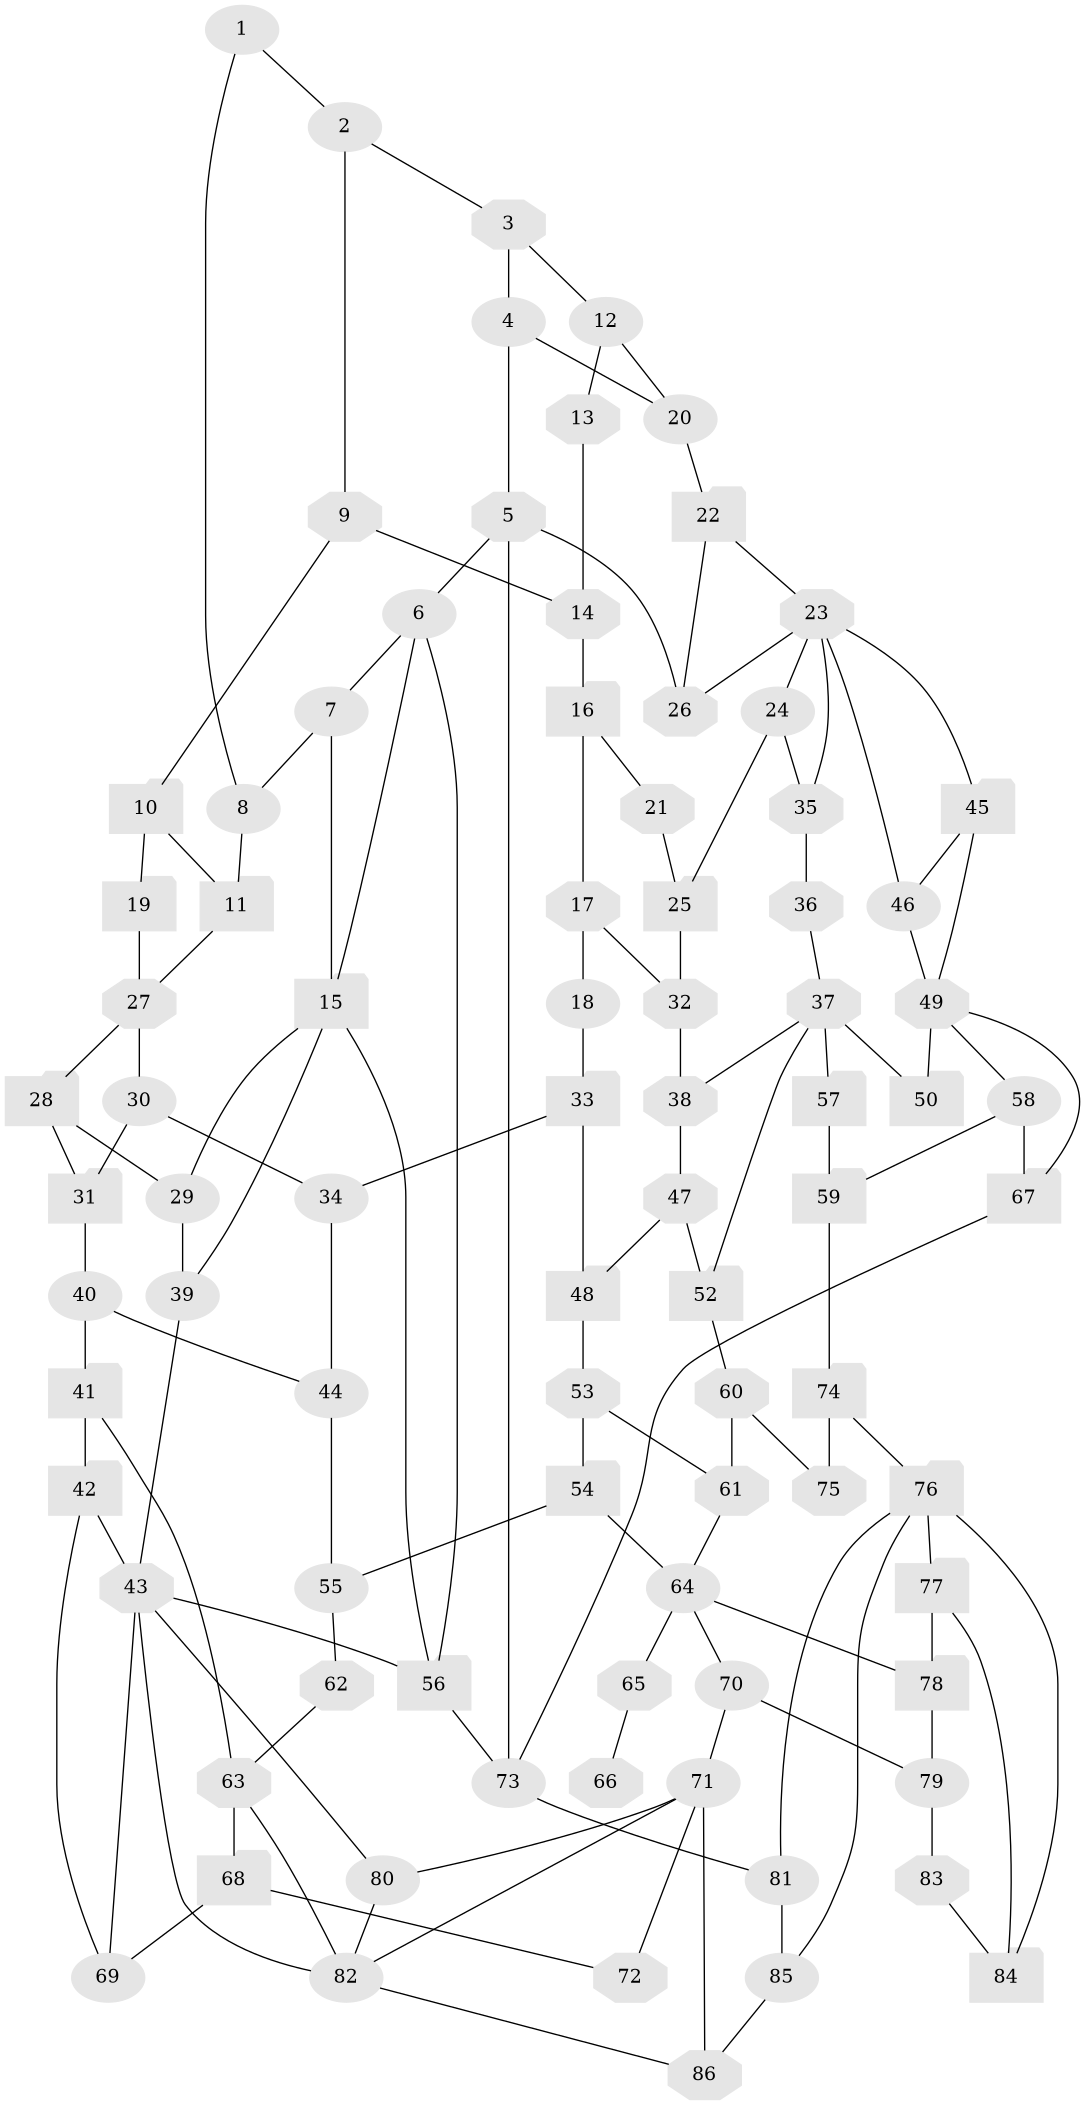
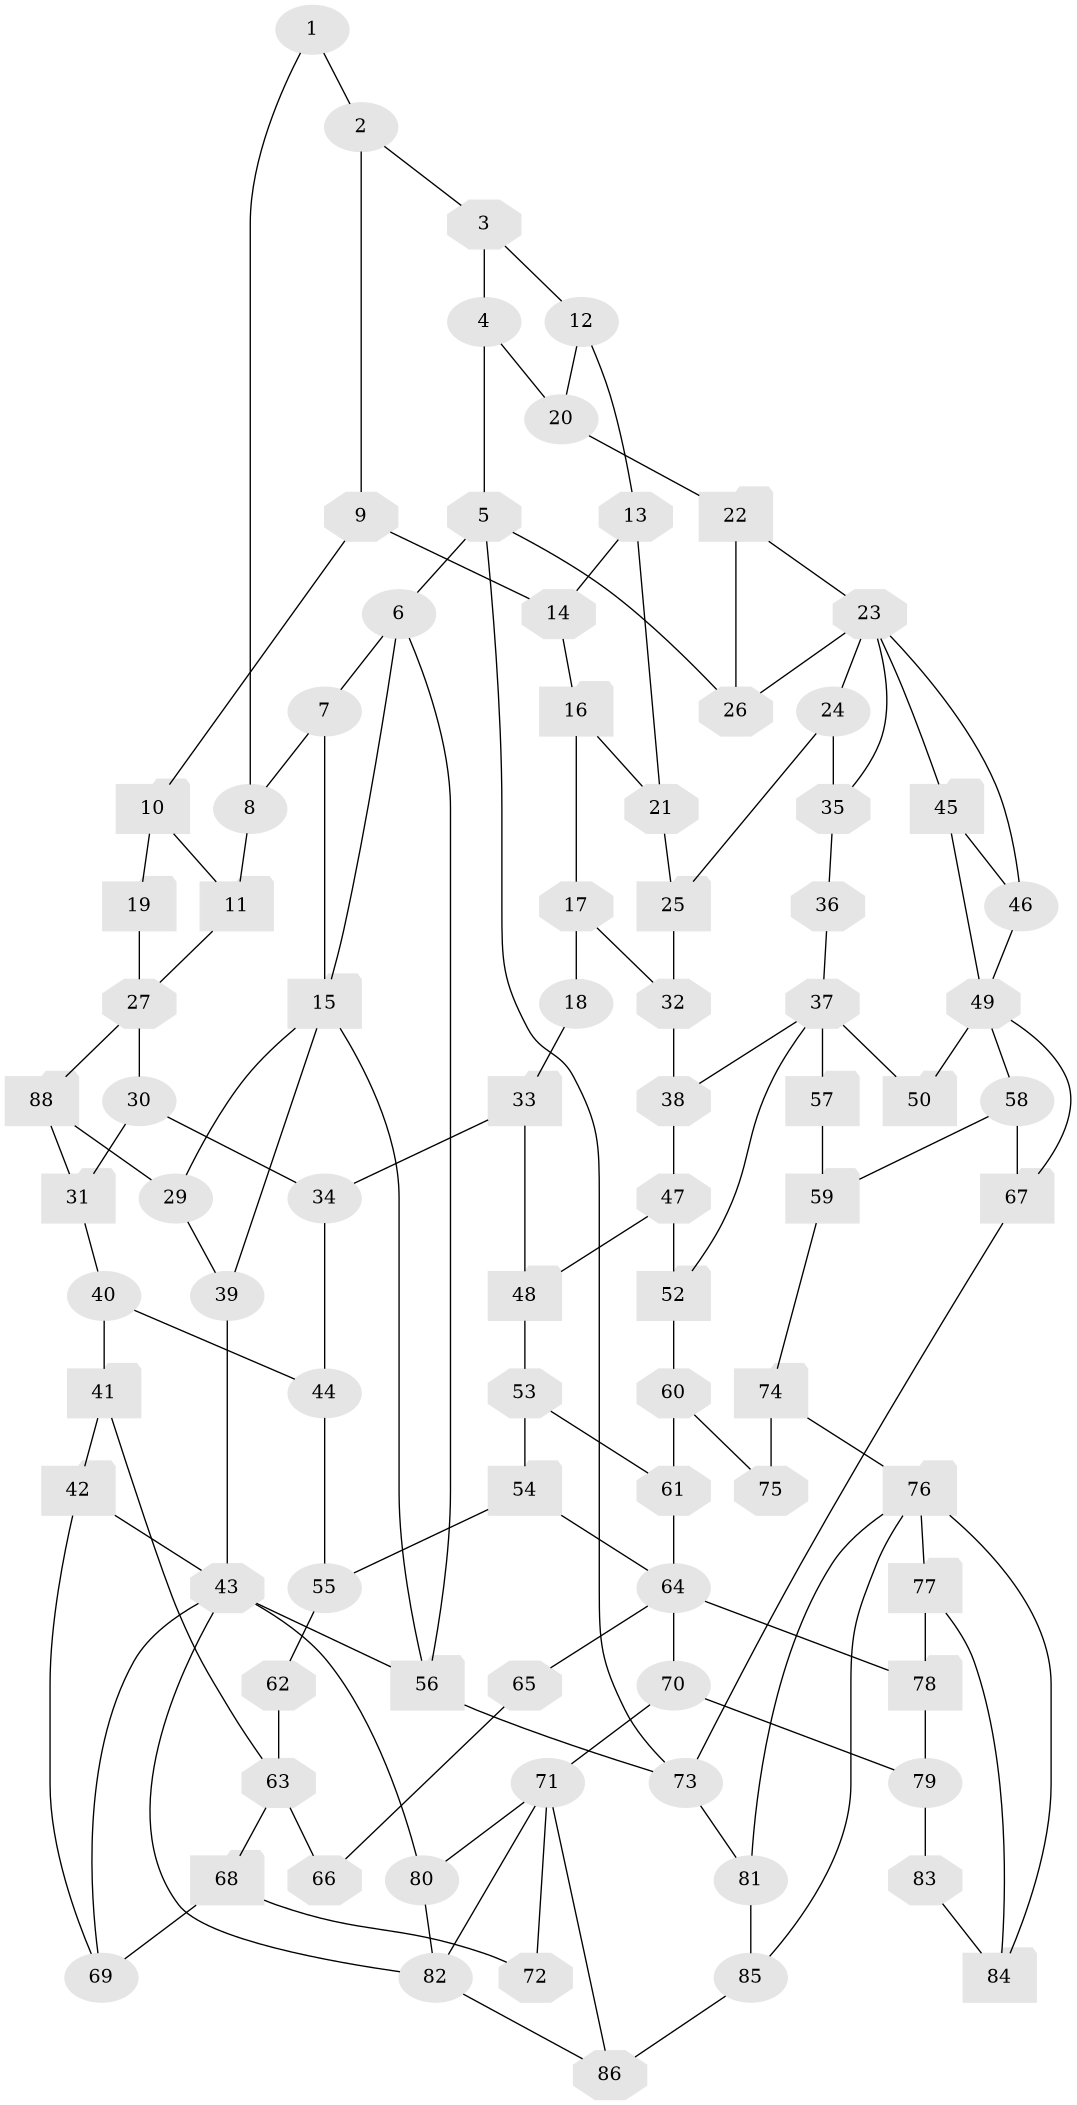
edge "13" -- "21": added
node "28": label "28" -> "88"
edge "63" -- "82": now "63" -- "66"
